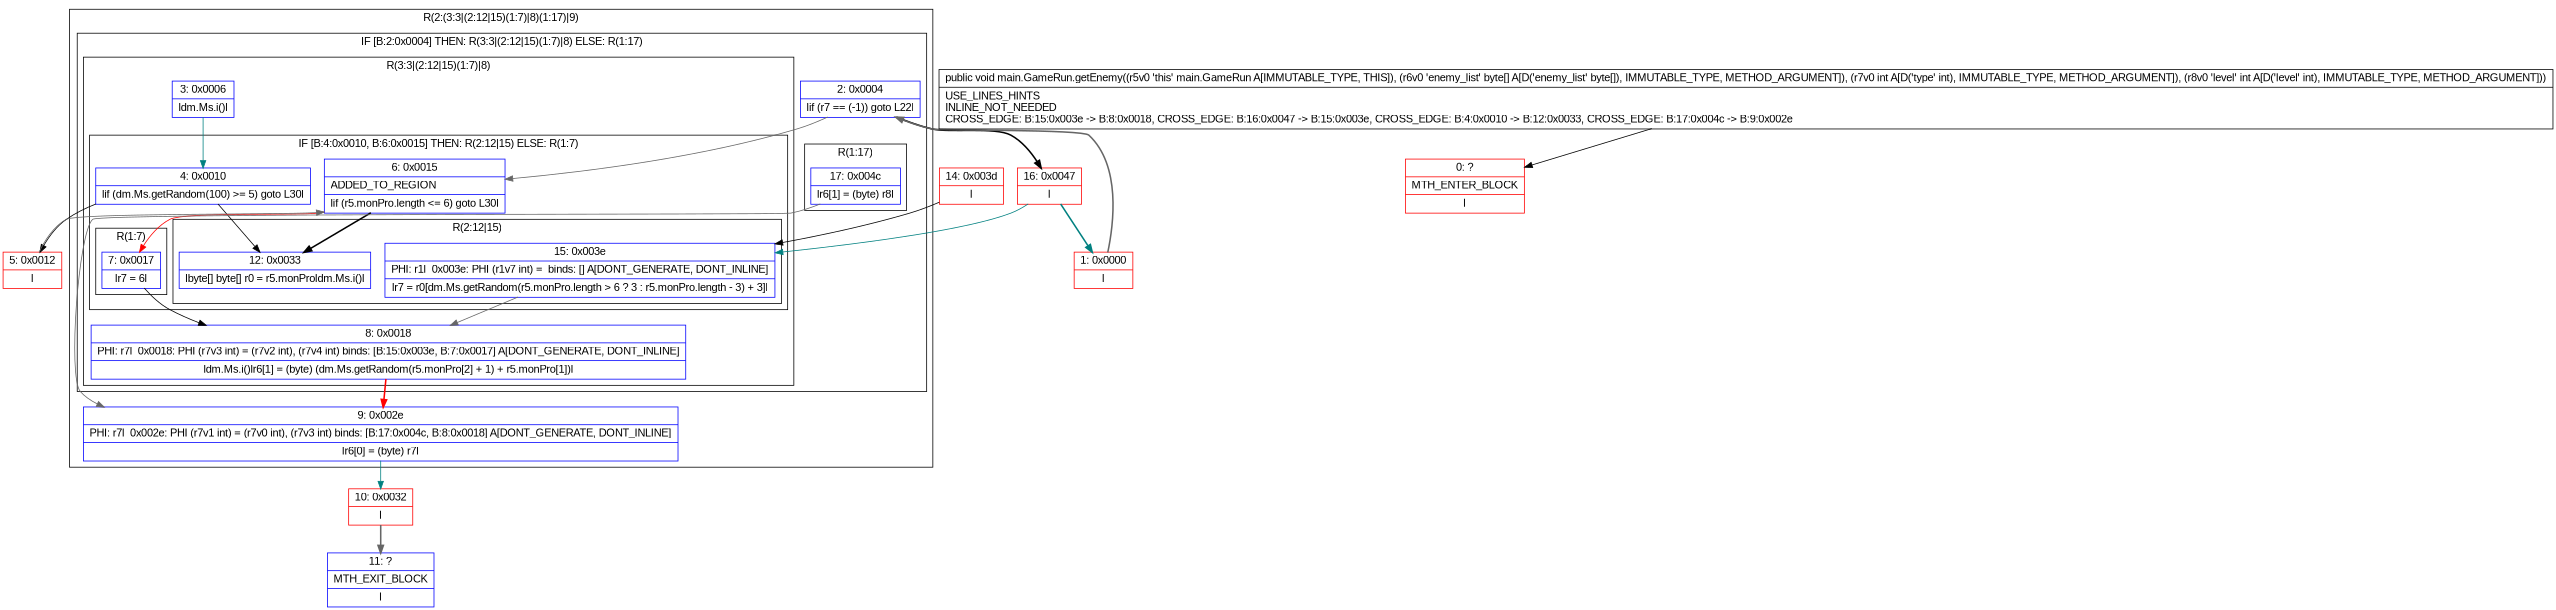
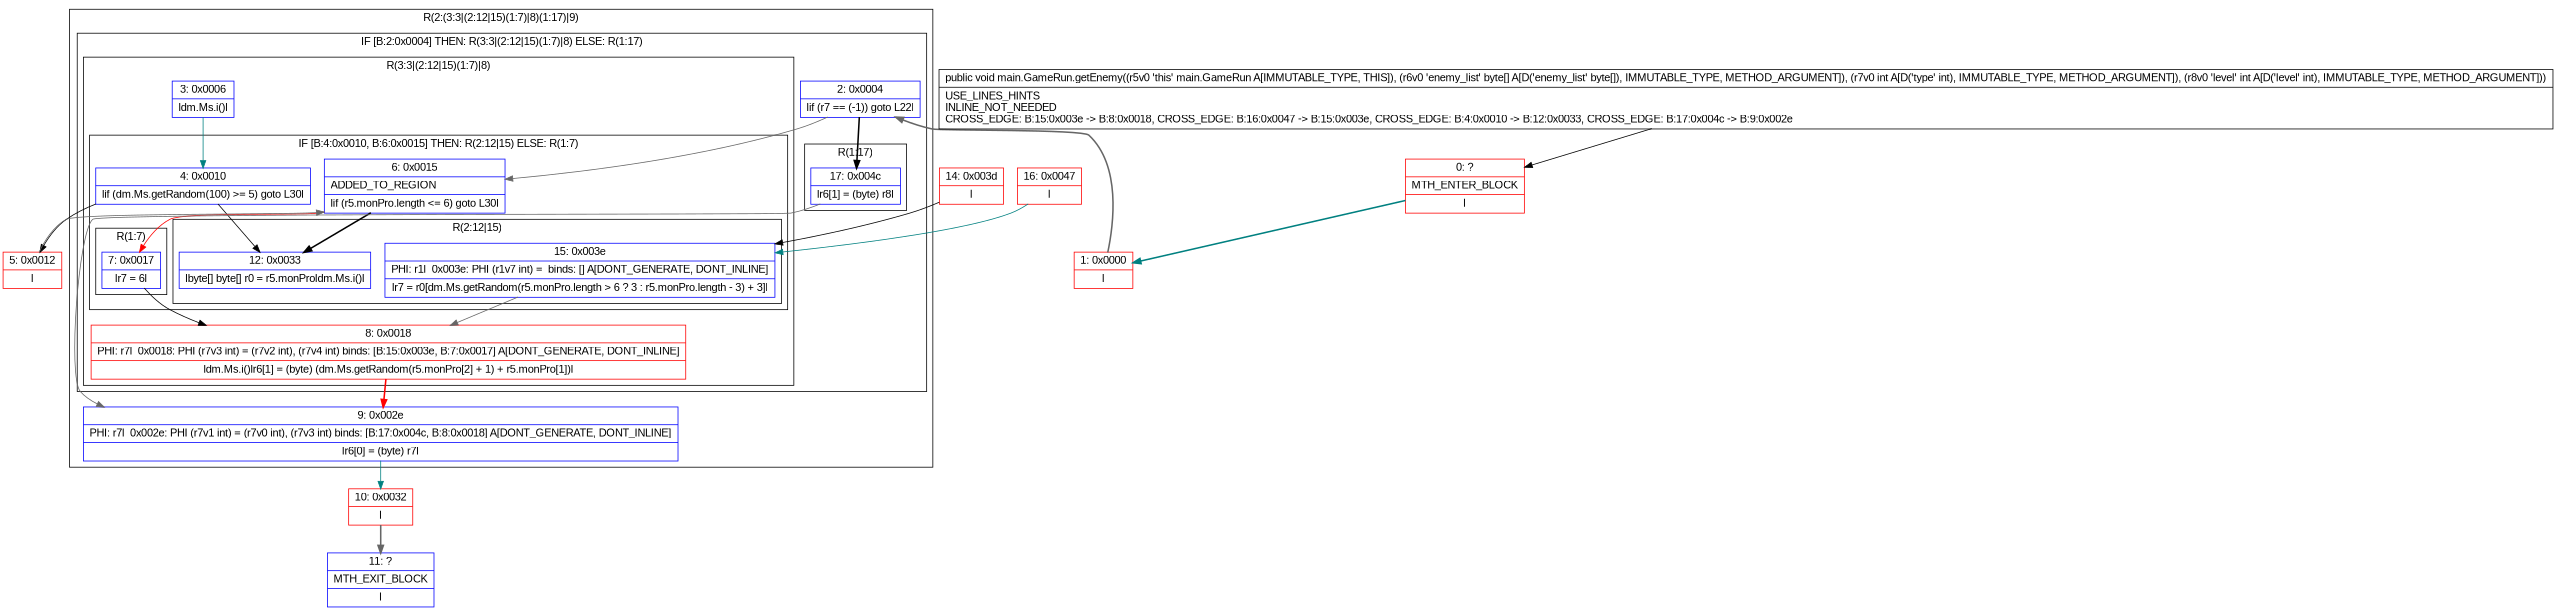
edge "2: 0x0004" -> "16: 0x0047": now "2: 0x0004" -> "17: 0x004c"
edge "16: 0x0047" -> "1: 0x0000": now "0: ?" -> "1: 0x0000"
node "8: 0x0018": color blue -> red
